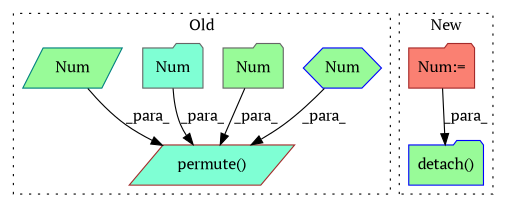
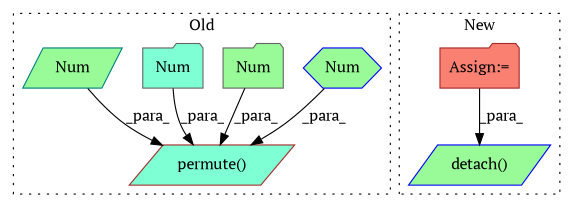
node "Num:=": label "Num:=" -> "Assign:="
node "detach()": shape folder -> parallelogram
